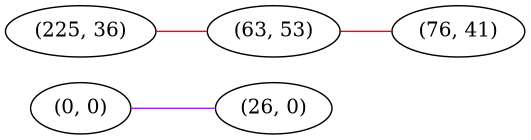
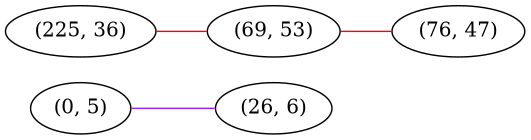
node "(63, 53)": label "(63, 53)" -> "(69, 53)"
node "(76, 41)": label "(76, 41)" -> "(76, 47)"
node "(0, 0)": label "(0, 0)" -> "(0, 5)"
node "(26, 0)": label "(26, 0)" -> "(26, 6)"
